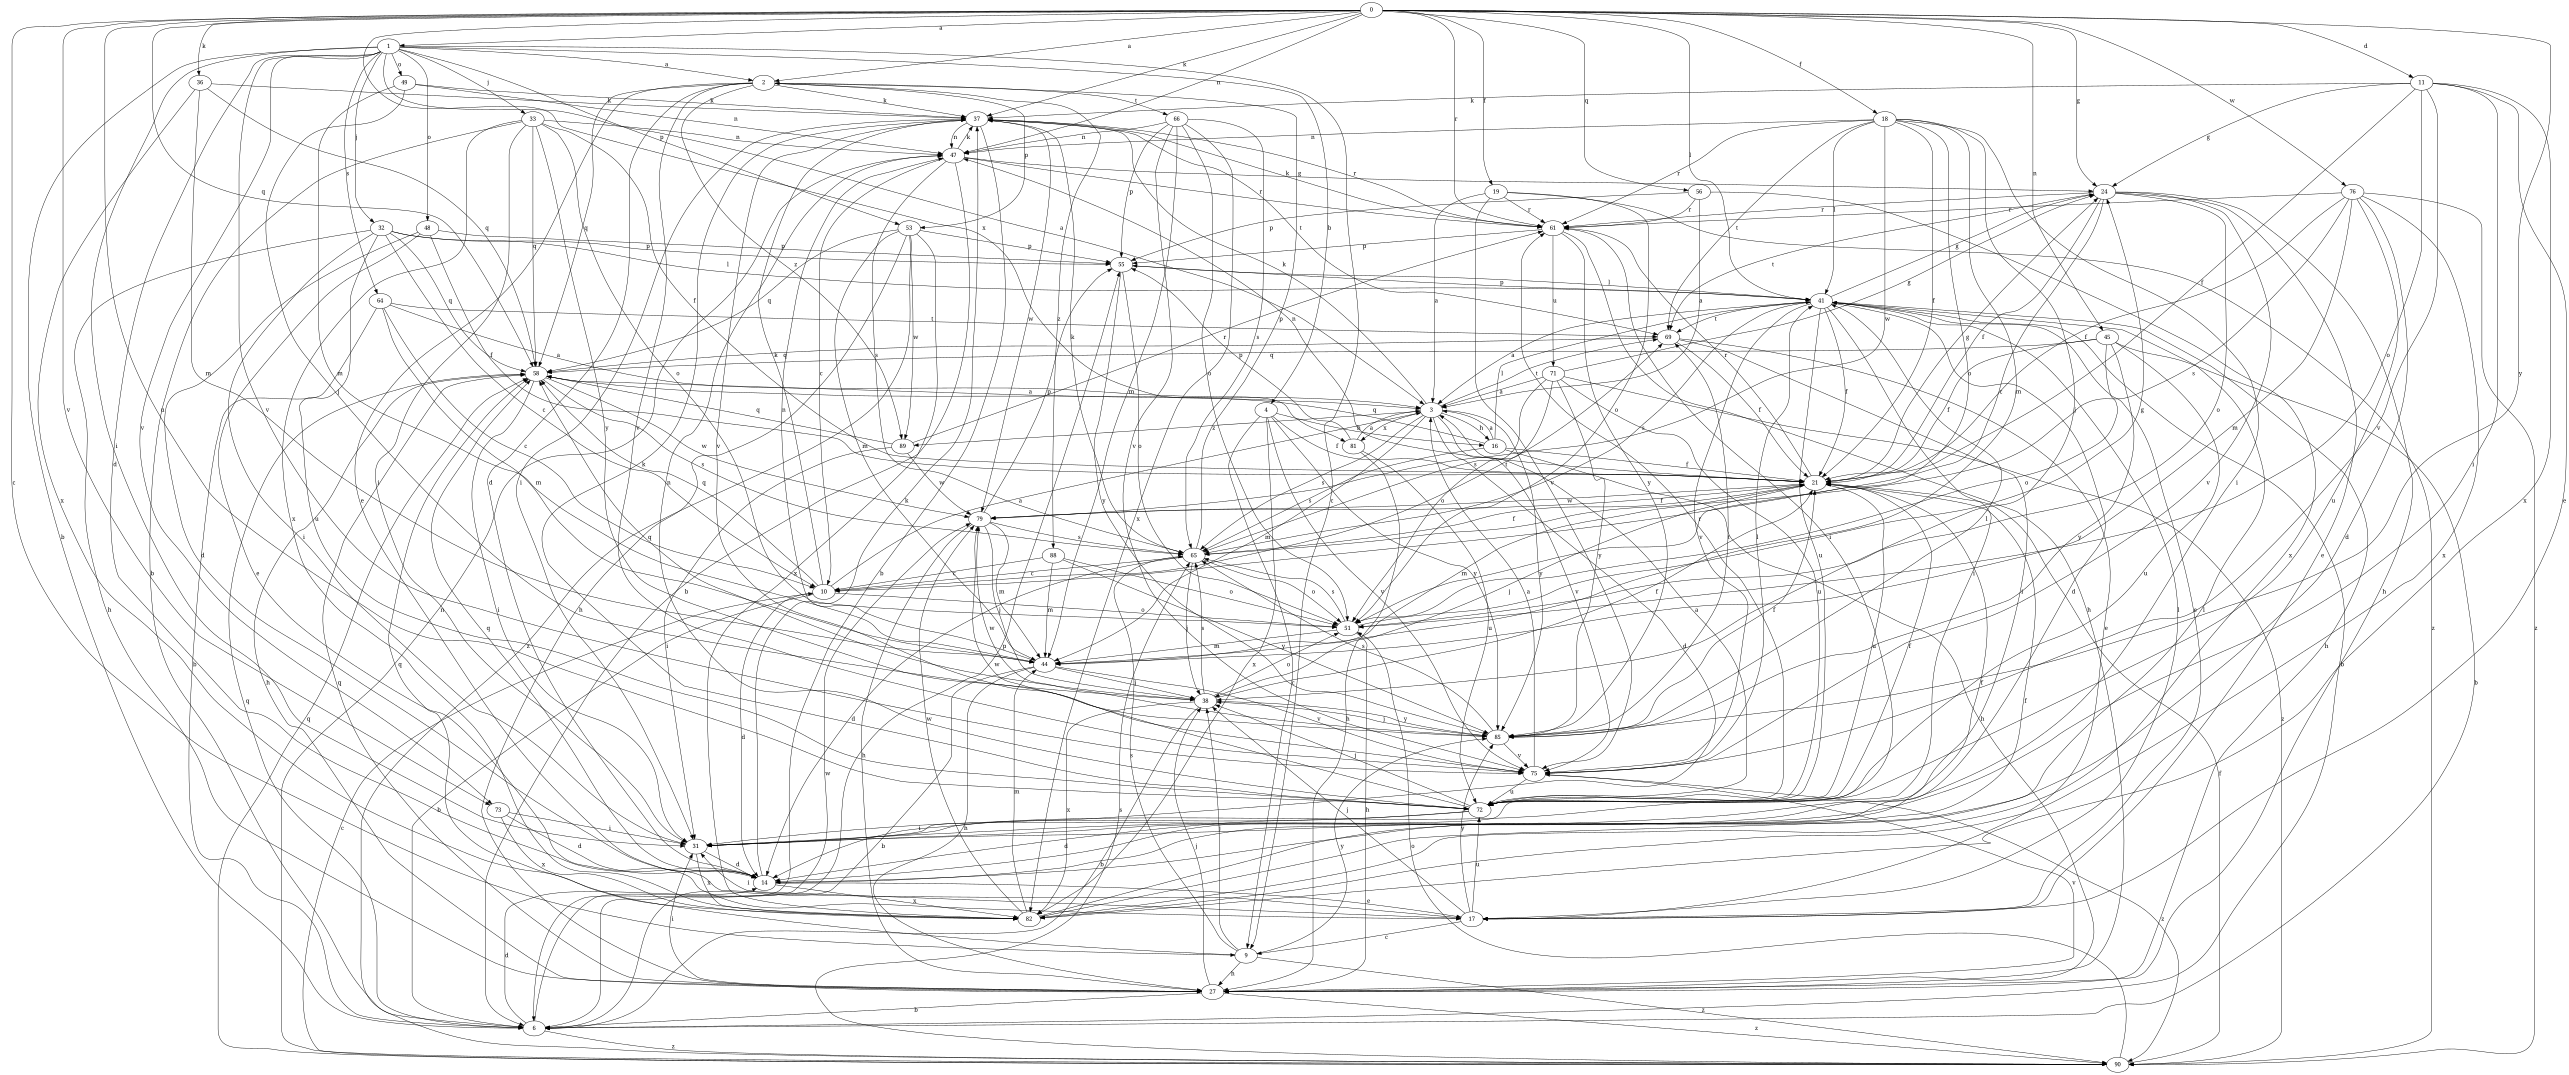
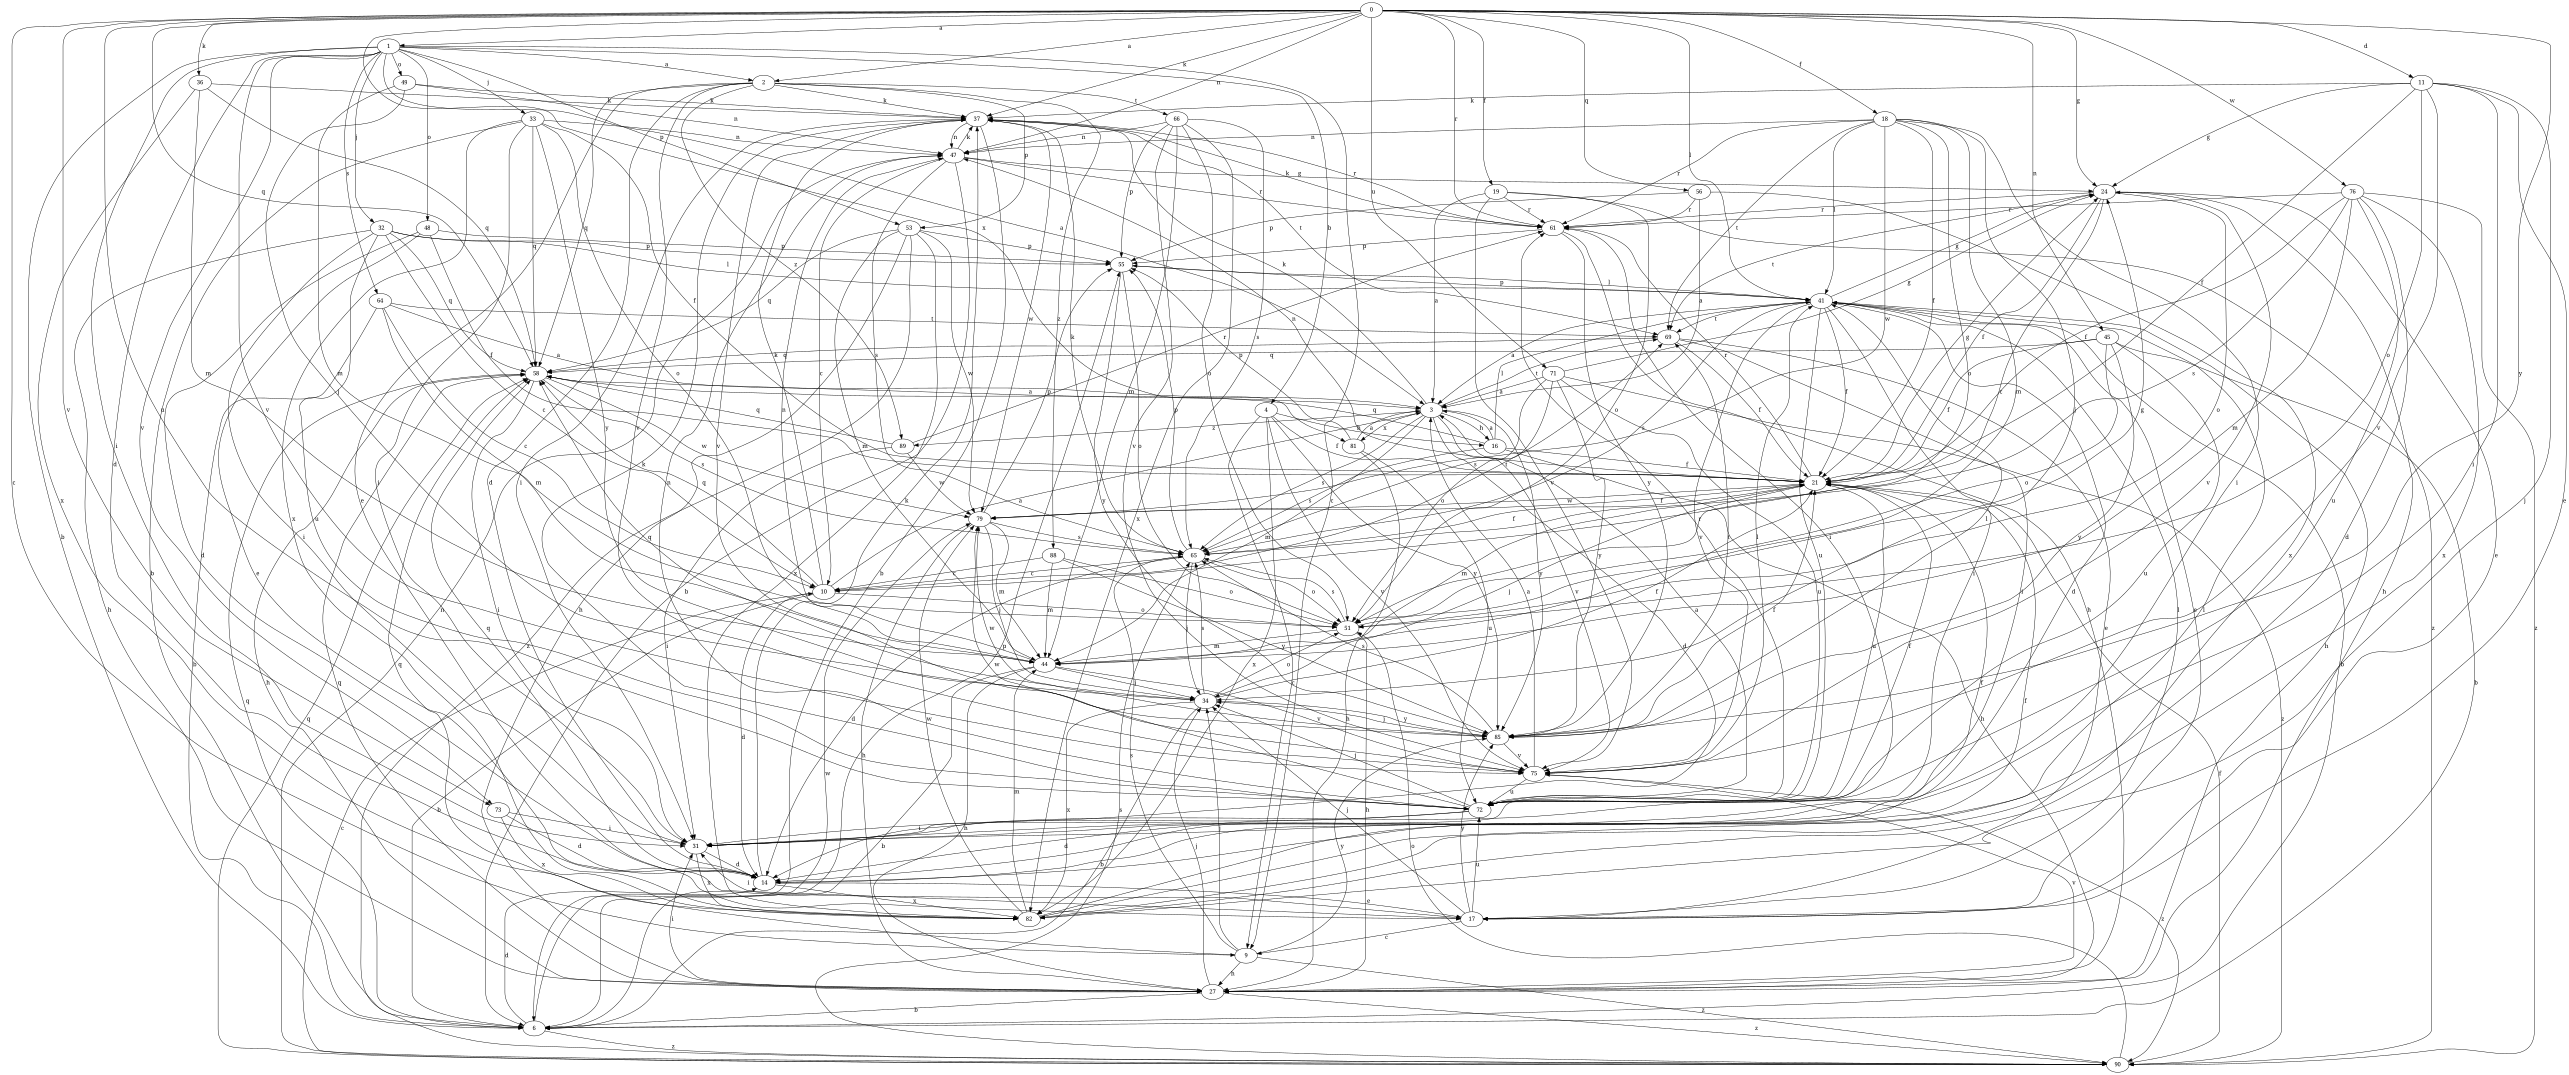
edge "65" -> "2": now "65" -> "55"
edge "61" -> "71": now "0" -> "71"
edge "53" -> "89": now "53" -> "79"
edge "11" -> "82": label "x" -> "j"
node "38": label "38" -> "34"
edge "24" -> "17": reversed
